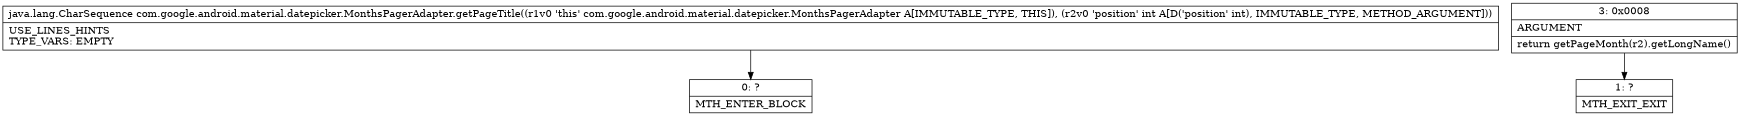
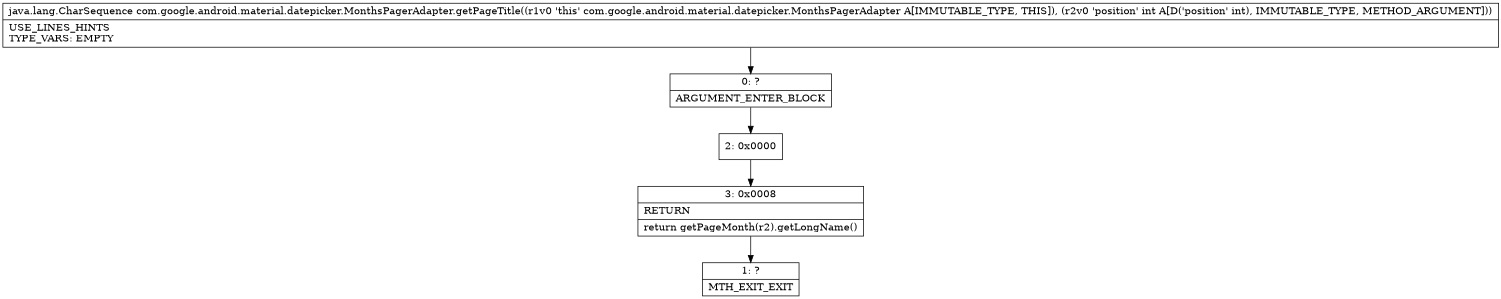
node "3: 0x0008": text "ARGUMENT" -> "RETURN"
node "0: ?": text "MTH_ENTER_BLOCK" -> "ARGUMENT_ENTER_BLOCK"
node "2: 0x0000": added
